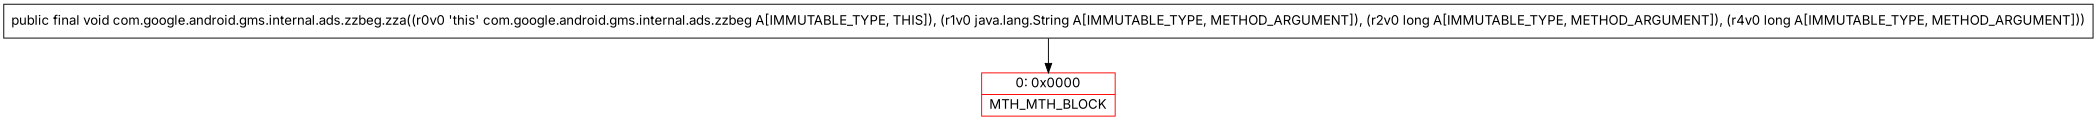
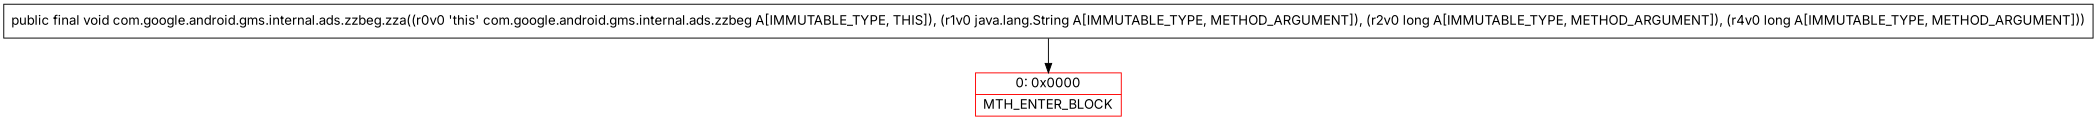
node "0: 0x0000": text "MTH_MTH_BLOCK" -> "MTH_ENTER_BLOCK"
